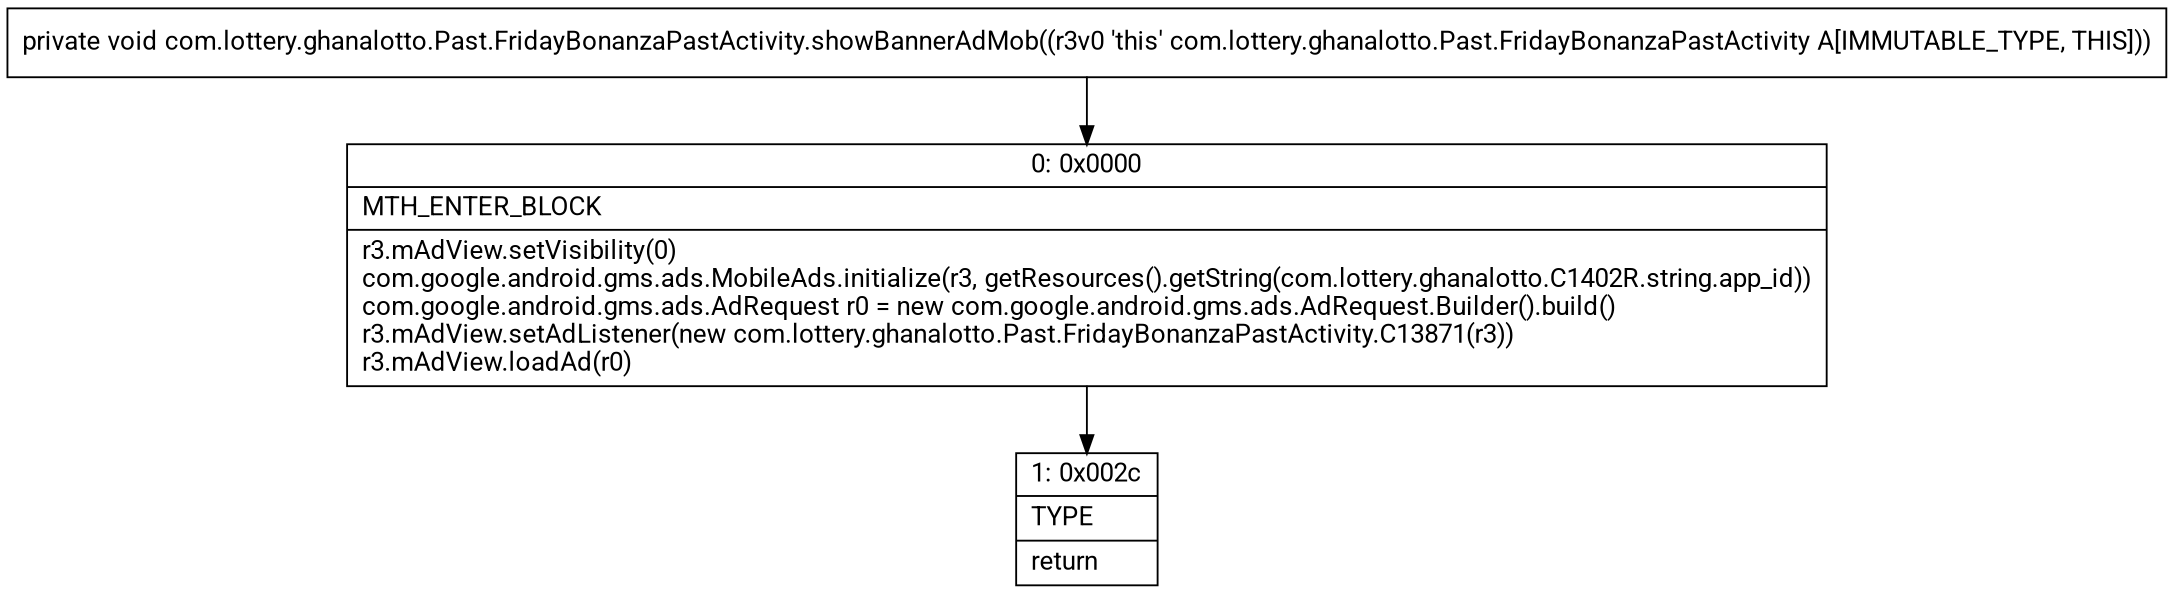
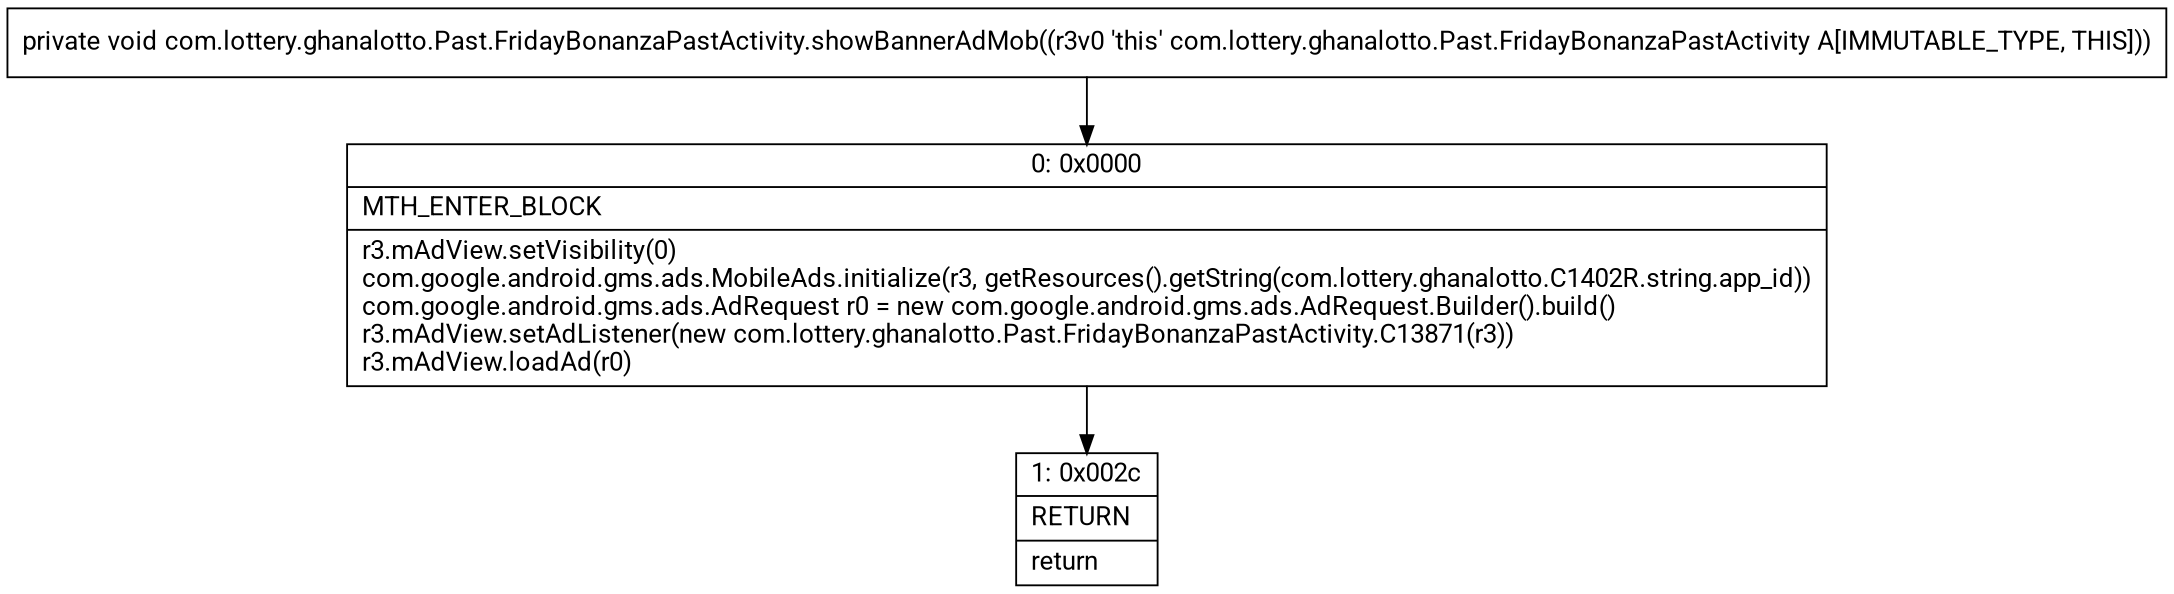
node "1: 0x002c": text "TYPE" -> "RETURN"
